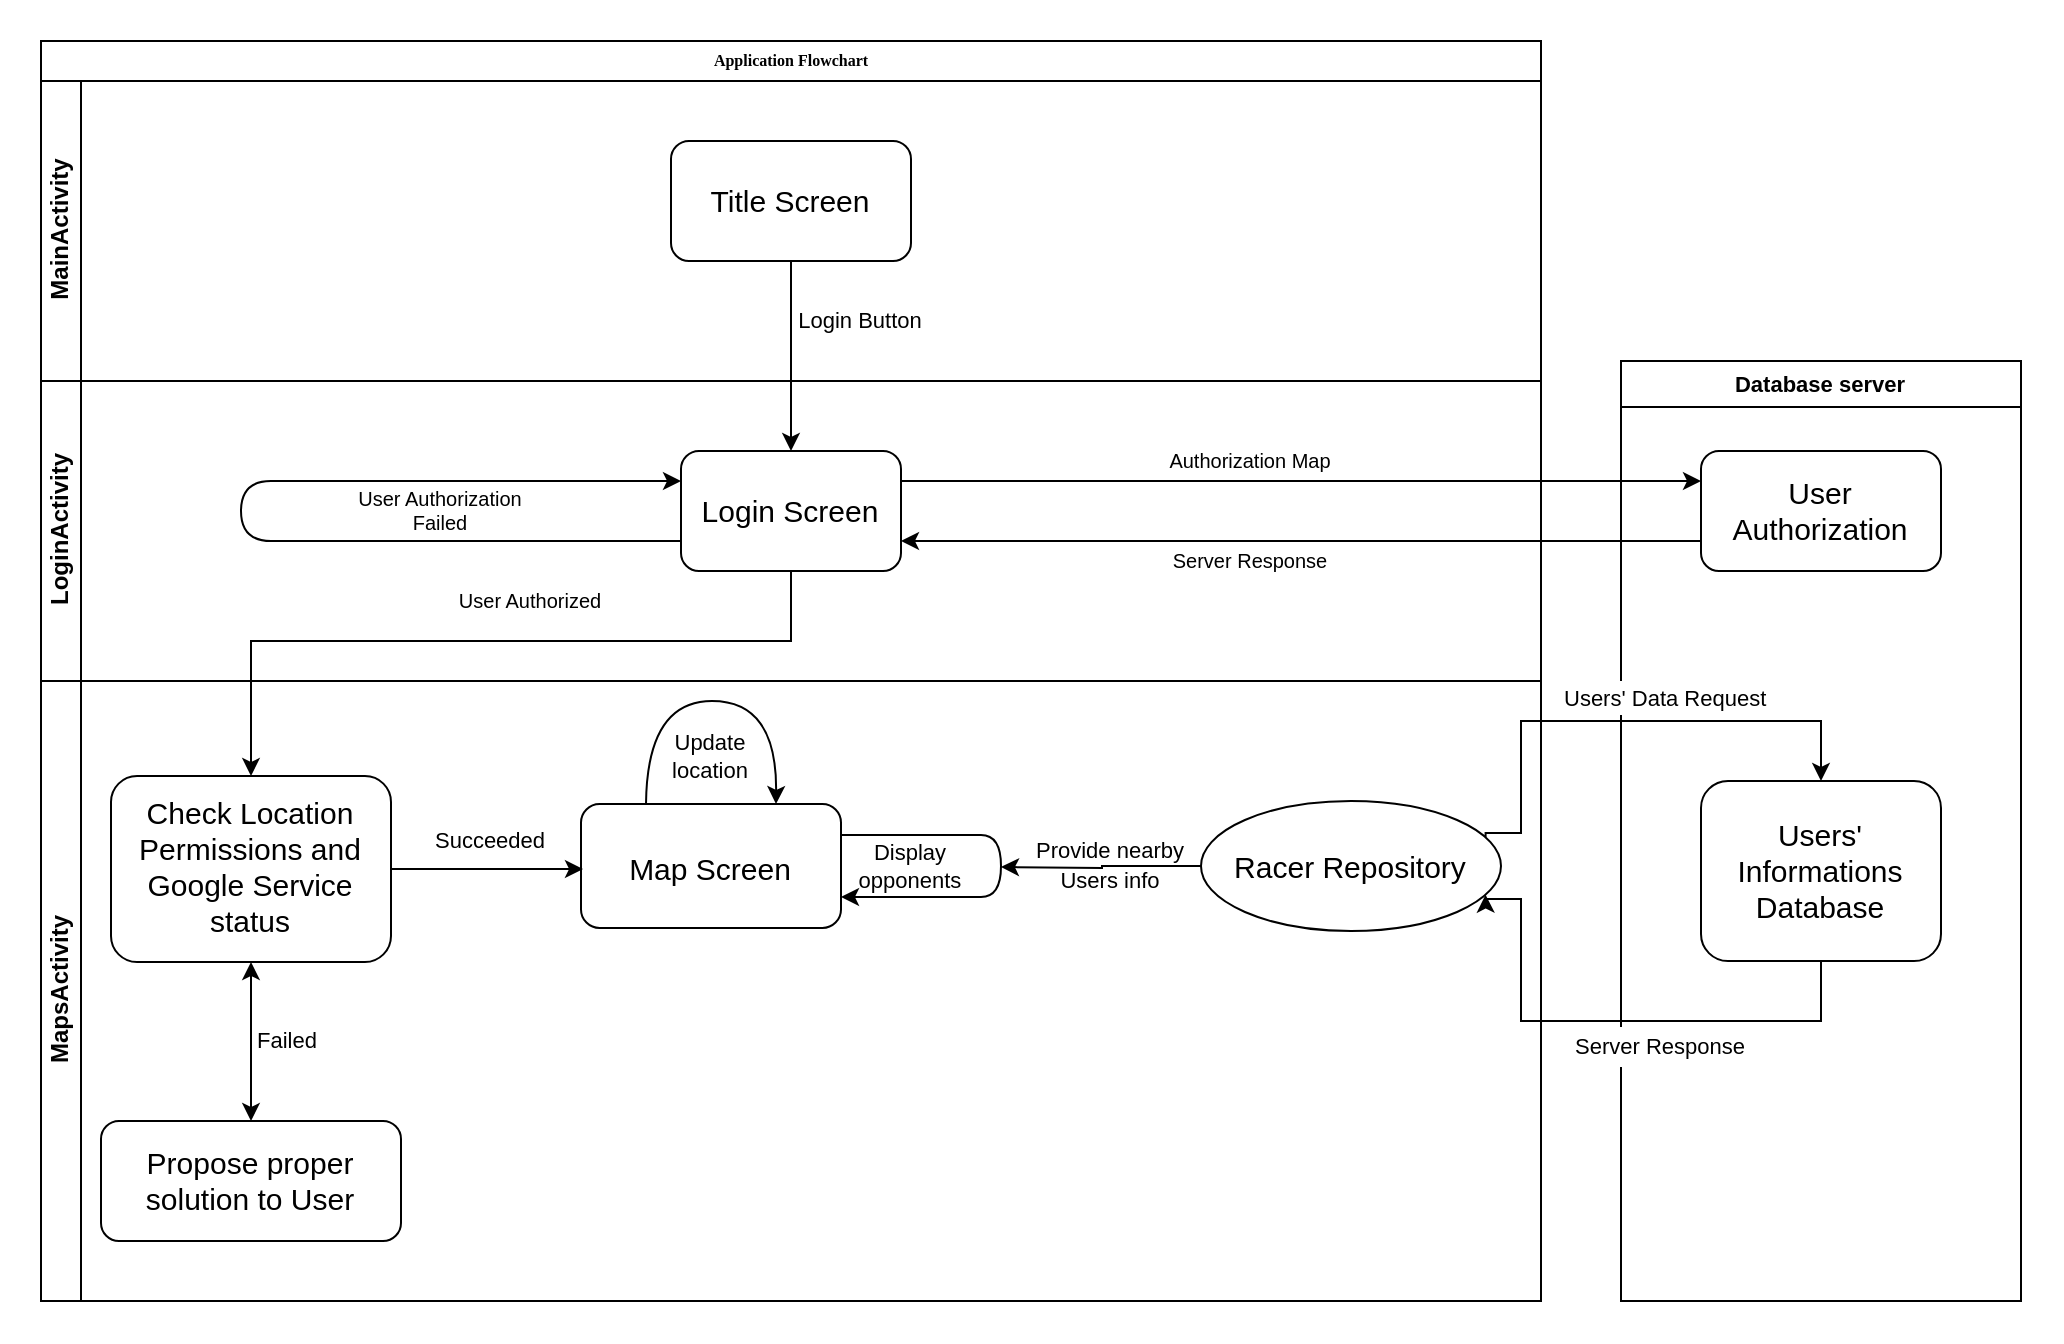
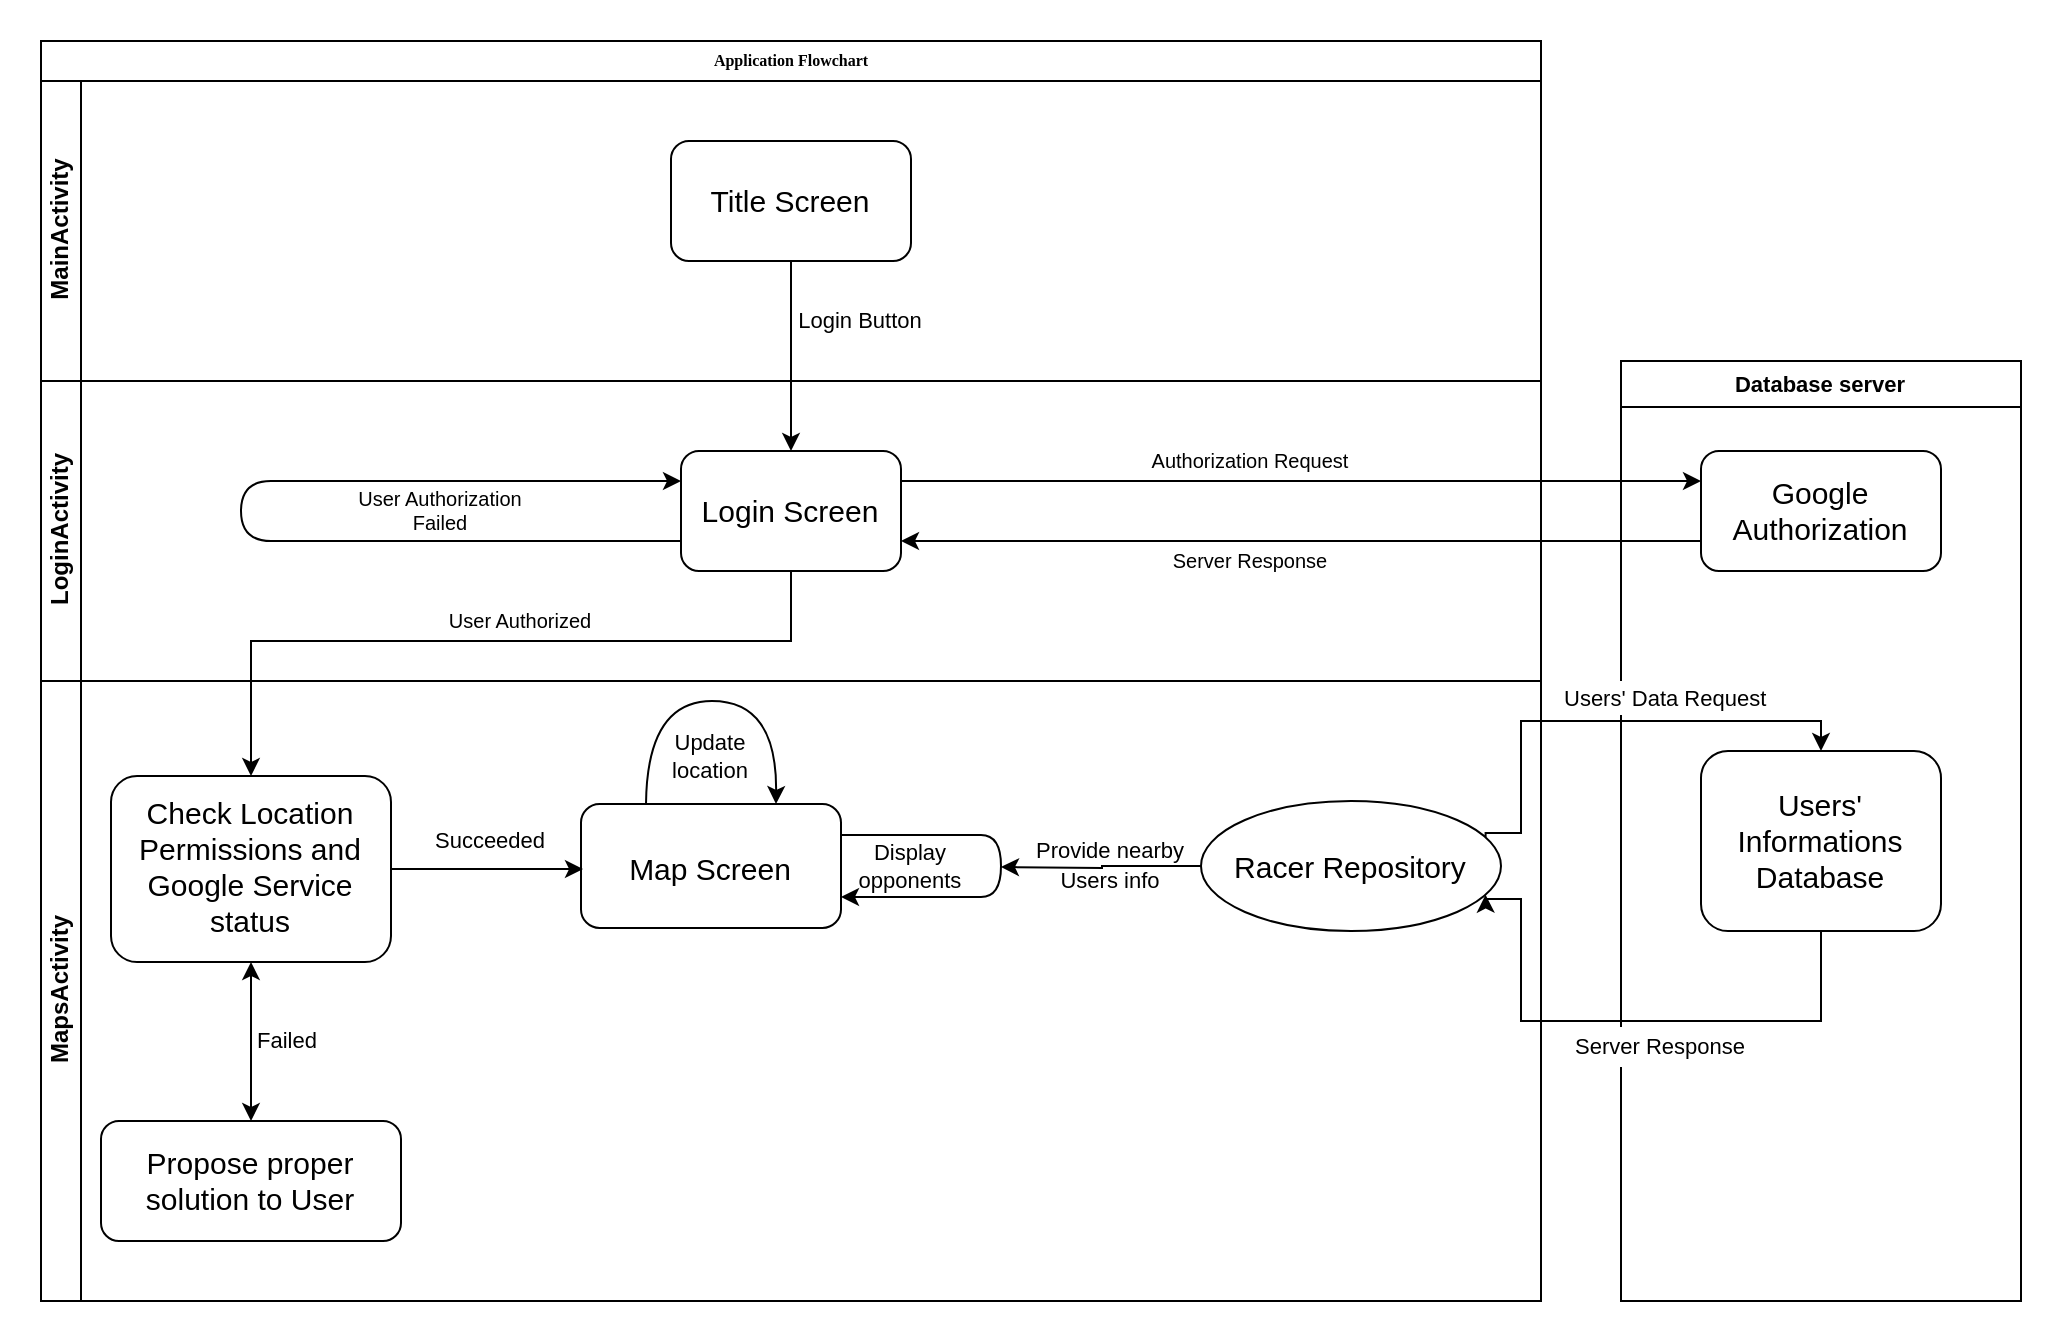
node "Authorization Map": label "Authorization Map" -> "Authorization Request"
node "User Authorization": label "User Authorization" -> "Google Authorization"
node "User Authorized": moved (531, 601) -> (521, 621)
node "Users' Informations Database": moved (1821, 871) -> (1821, 841)
